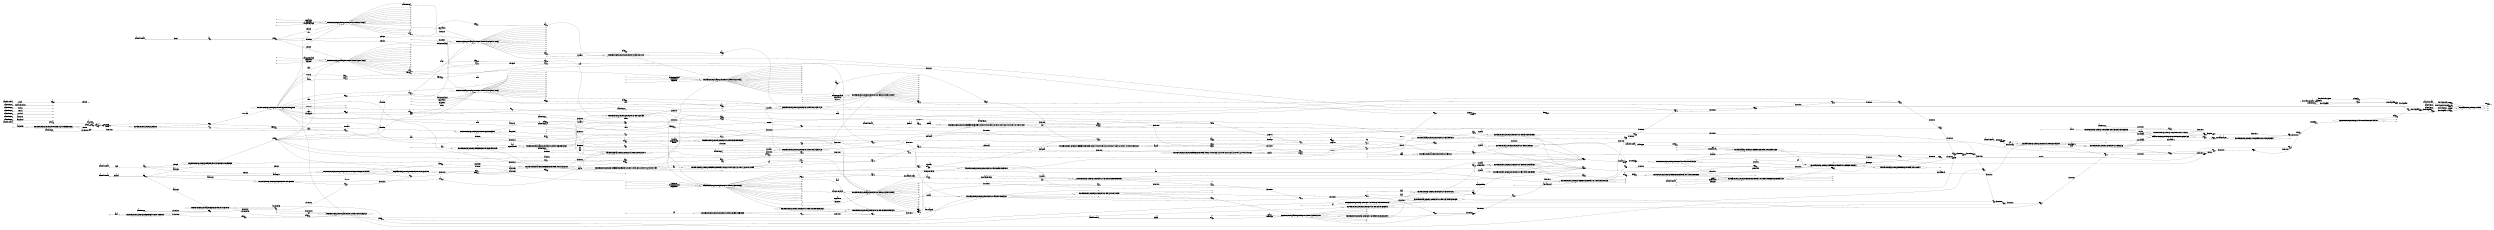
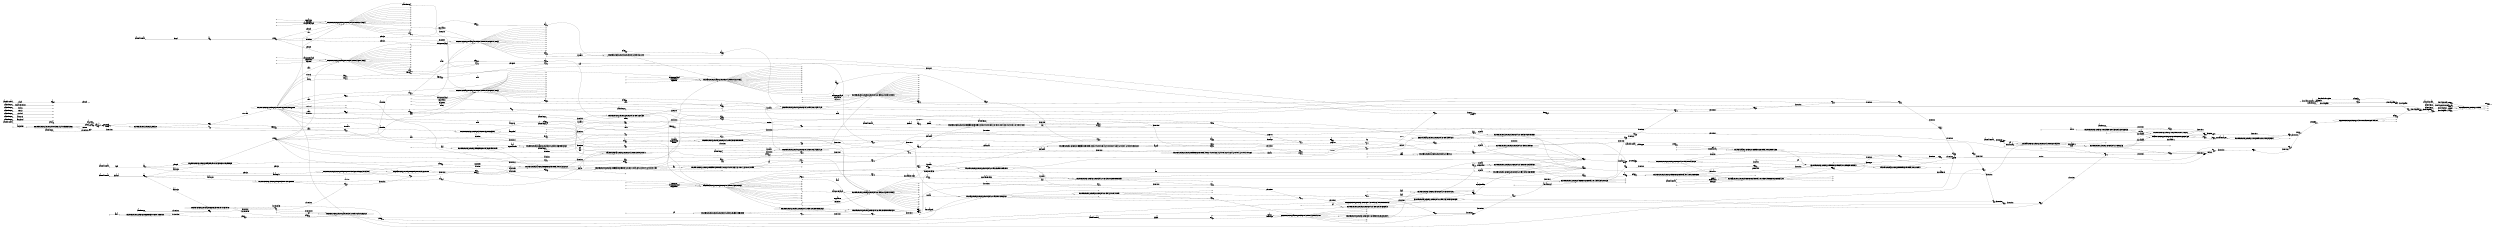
edge "v45 collect" -> "NFCORE_CIRCRNA:CIRCRNA:CIRCRNA_DISCOVERY:STAR_1ST_PASS": label "star_flagstat" -> "star_index"
node "NFCORE_CIRCRNA:CIRCRNA:CIRCRNA_DISCOVERY:CIRIQUANT": label "NFCORE_CIRCRNA:CIRCRNA:CIRCRNA_DISCOVERY:CIRIQUANT" -> "CHECK_CIRCRNA:CIRCRNA:CIRCRNA_DISCOVERY:CIRIQUANT"
node "v346 mix": removed
edge "v178 mix" -> "v179 mix": now "v178 mix" -> "NFCORE_CIRCRNA:CIRCRNA:CIRCRNA_DISCOVERY:MAPSPLICE_PARSE"
